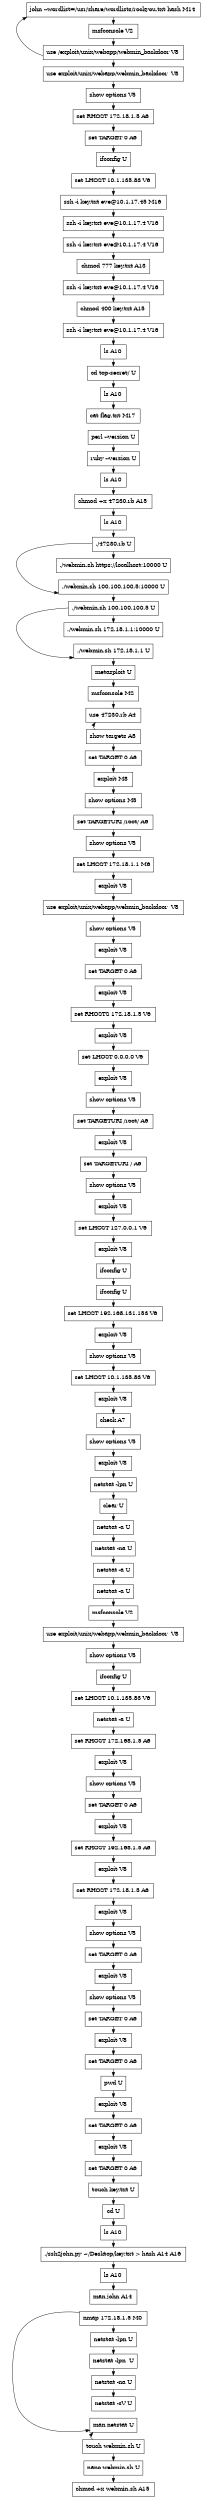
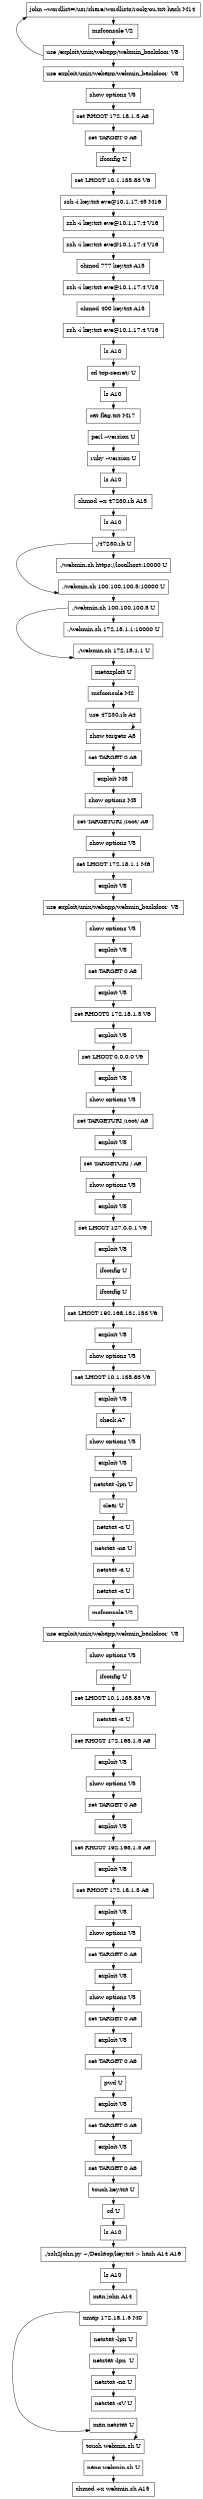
node "chmod 777 key.txt A13": label "chmod 777 key.txt A13" -> "chmod 777 key.txt A15"
edge "show targets A5" -> "use 47230.rb A4": reversed
edge "touch webmin.sh U" -> "man netstat U": reversed
